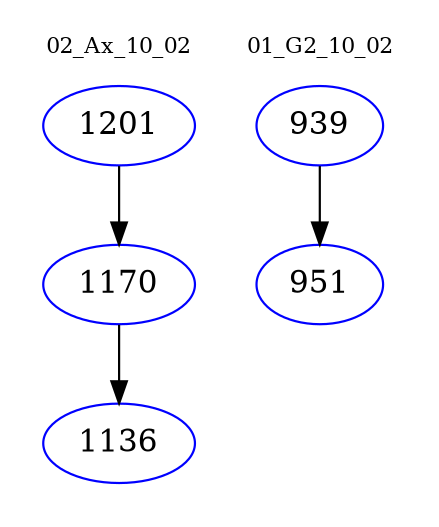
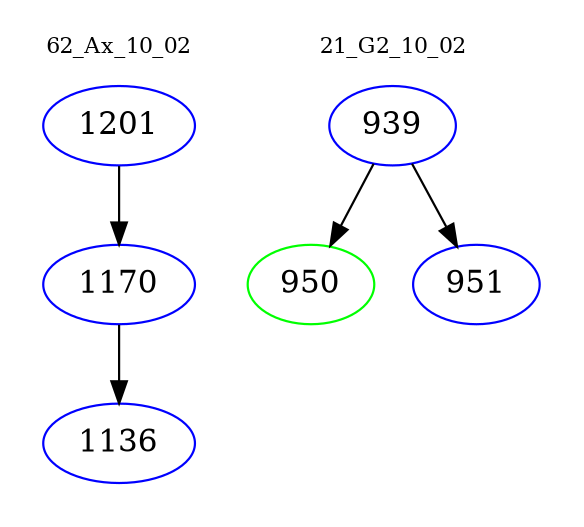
cluster "02_Ax_10_02": label "02_Ax_10_02" -> "62_Ax_10_02"
cluster "01_G2_10_02": label "01_G2_10_02" -> "21_G2_10_02"
node "950": added
